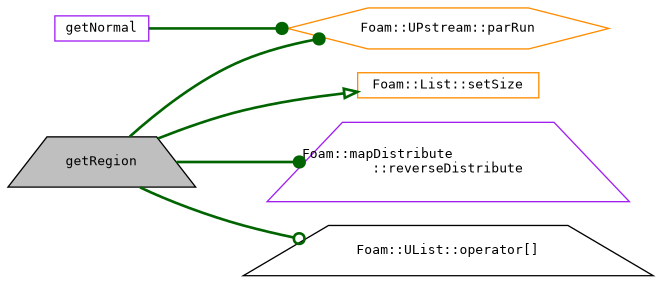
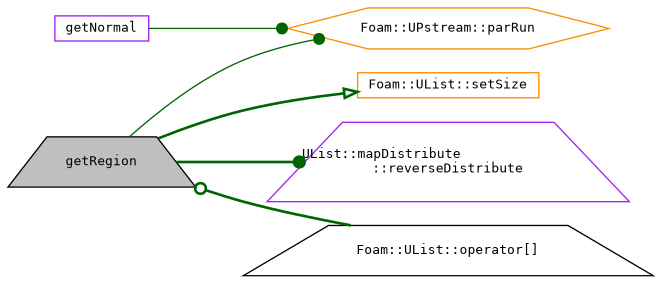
edge "getNormal" -> "Foam::UPstream::parRun": style bold -> solid
edge "getRegion" -> "Foam::UPstream::parRun": style bold -> solid
node "Foam::List::setSize": label "Foam::List::setSize" -> "Foam::UList::setSize"
node "Foam::mapDistribute ::reverseDistribute": label "Foam::mapDistribute ::reverseDistribute" -> "UList::mapDistribute ::reverseDistribute"
edge "getRegion" -> "Foam::UList::operator[]": reversed
